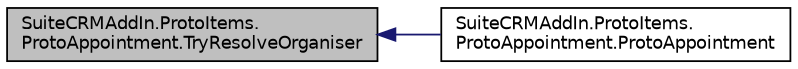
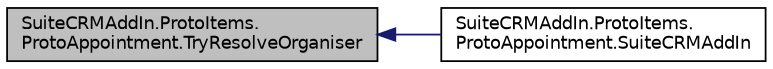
node "SuiteCRMAddIn.ProtoItems. ProtoAppointment.ProtoAppointment": label "SuiteCRMAddIn.ProtoItems. ProtoAppointment.ProtoAppointment" -> "SuiteCRMAddIn.ProtoItems. ProtoAppointment.SuiteCRMAddIn"
